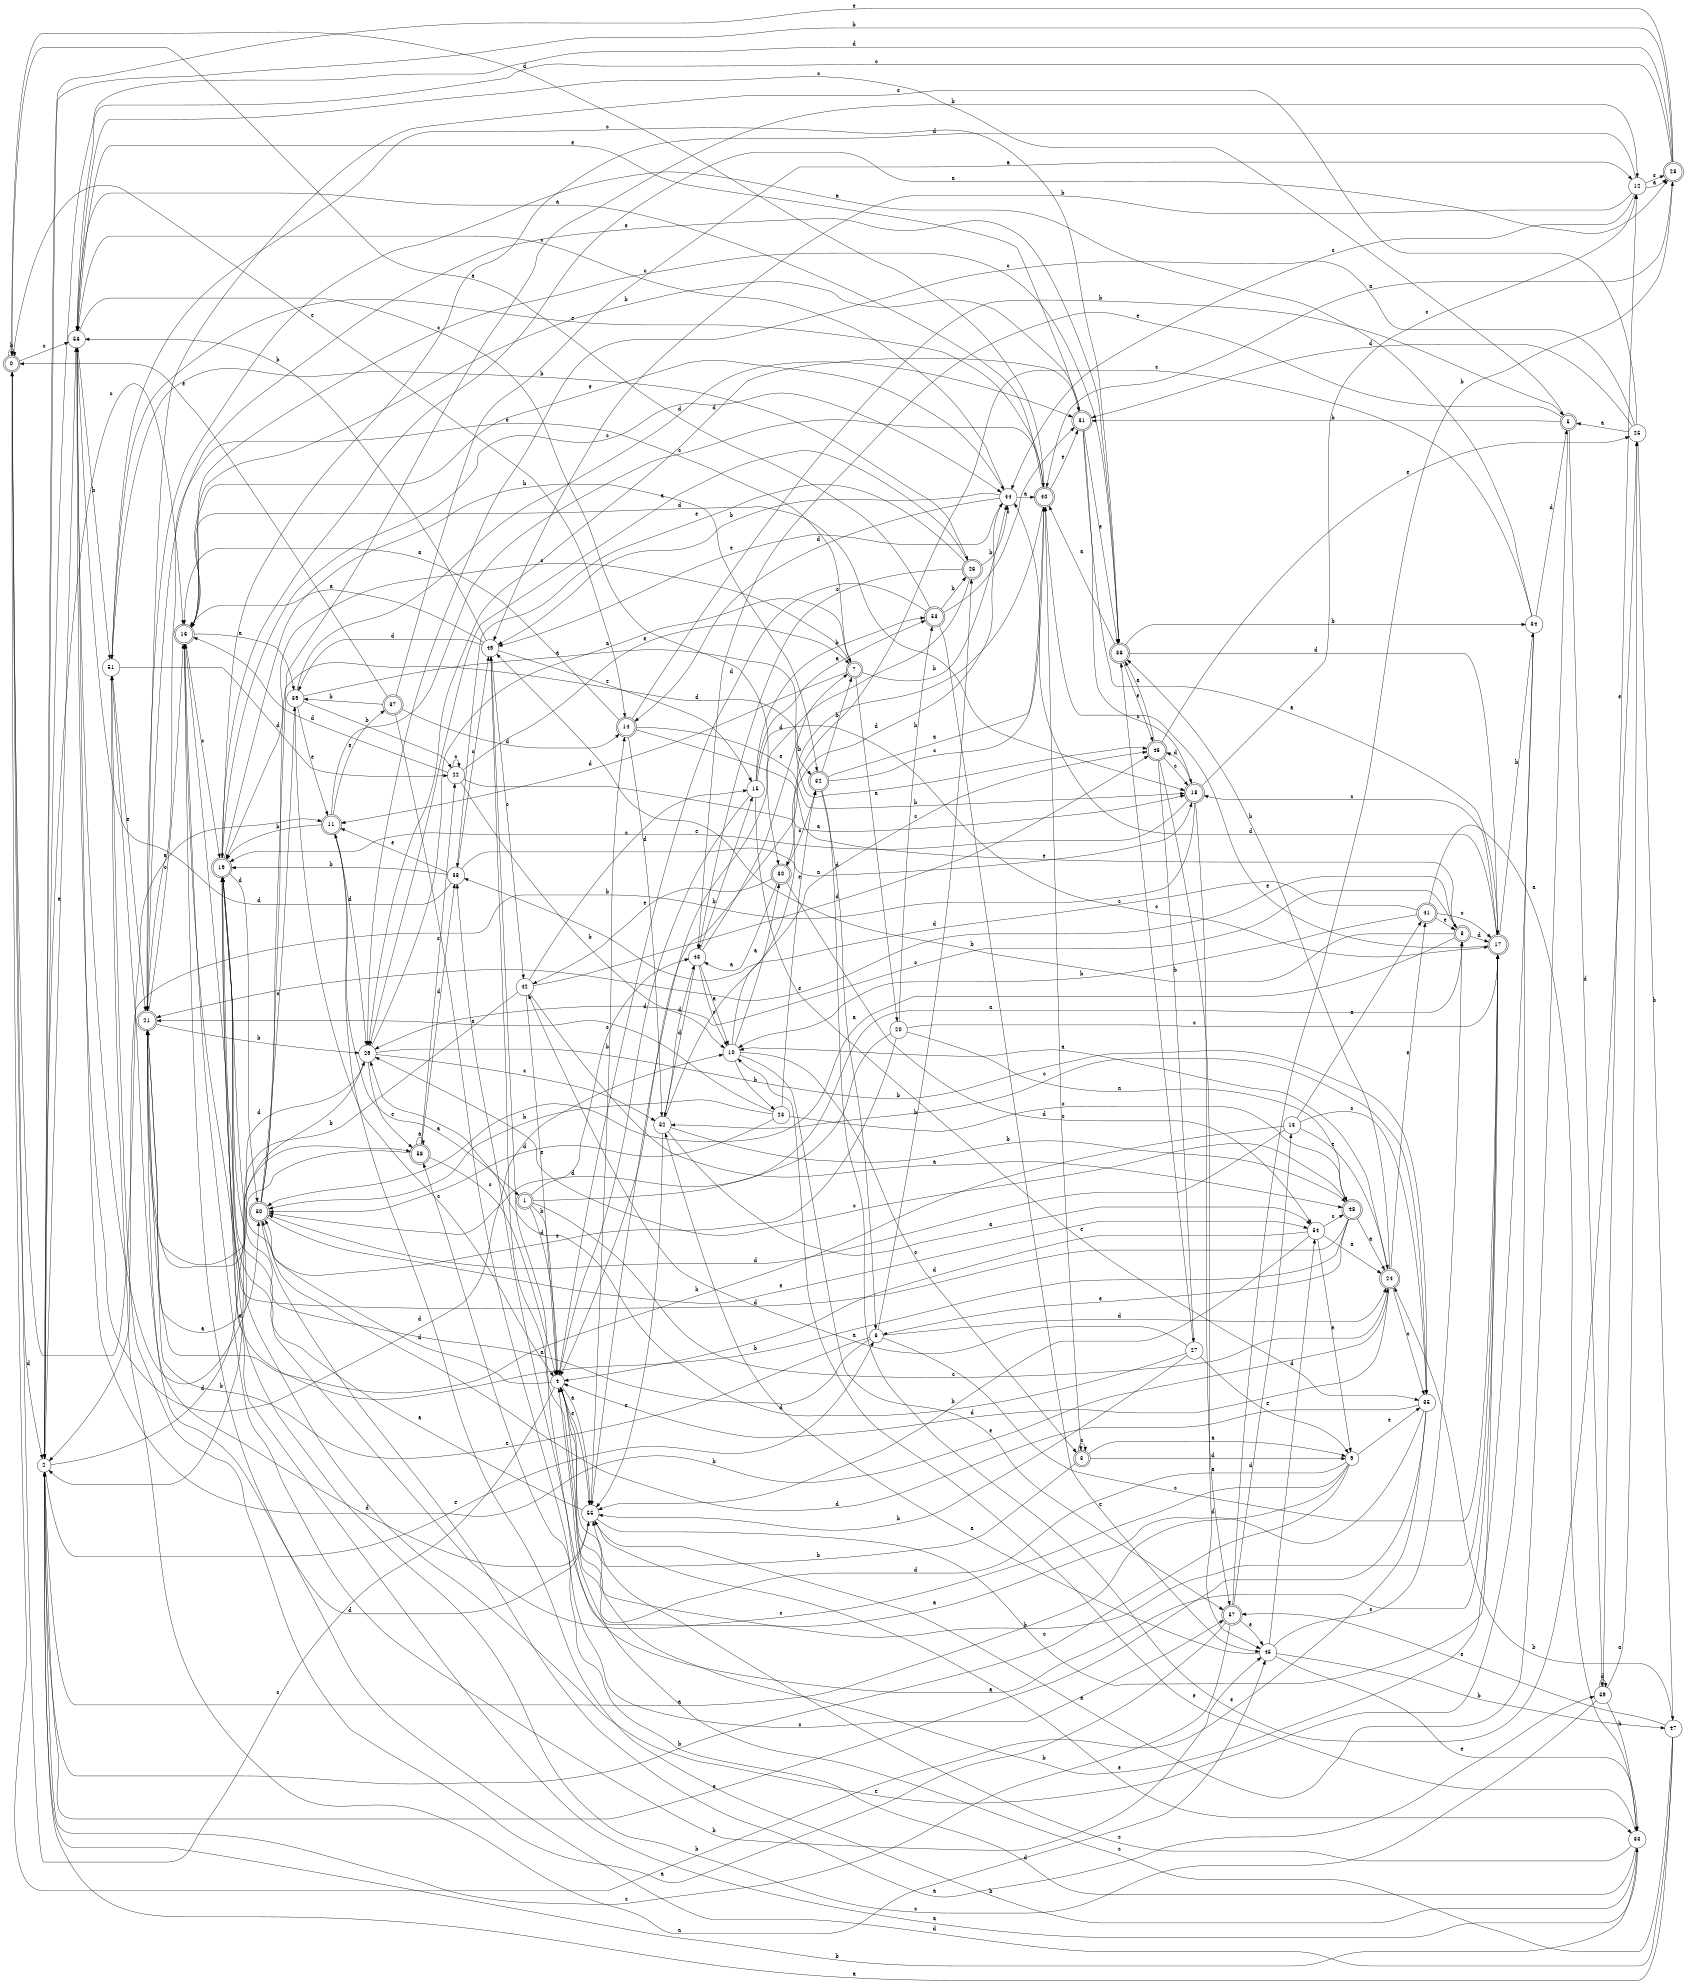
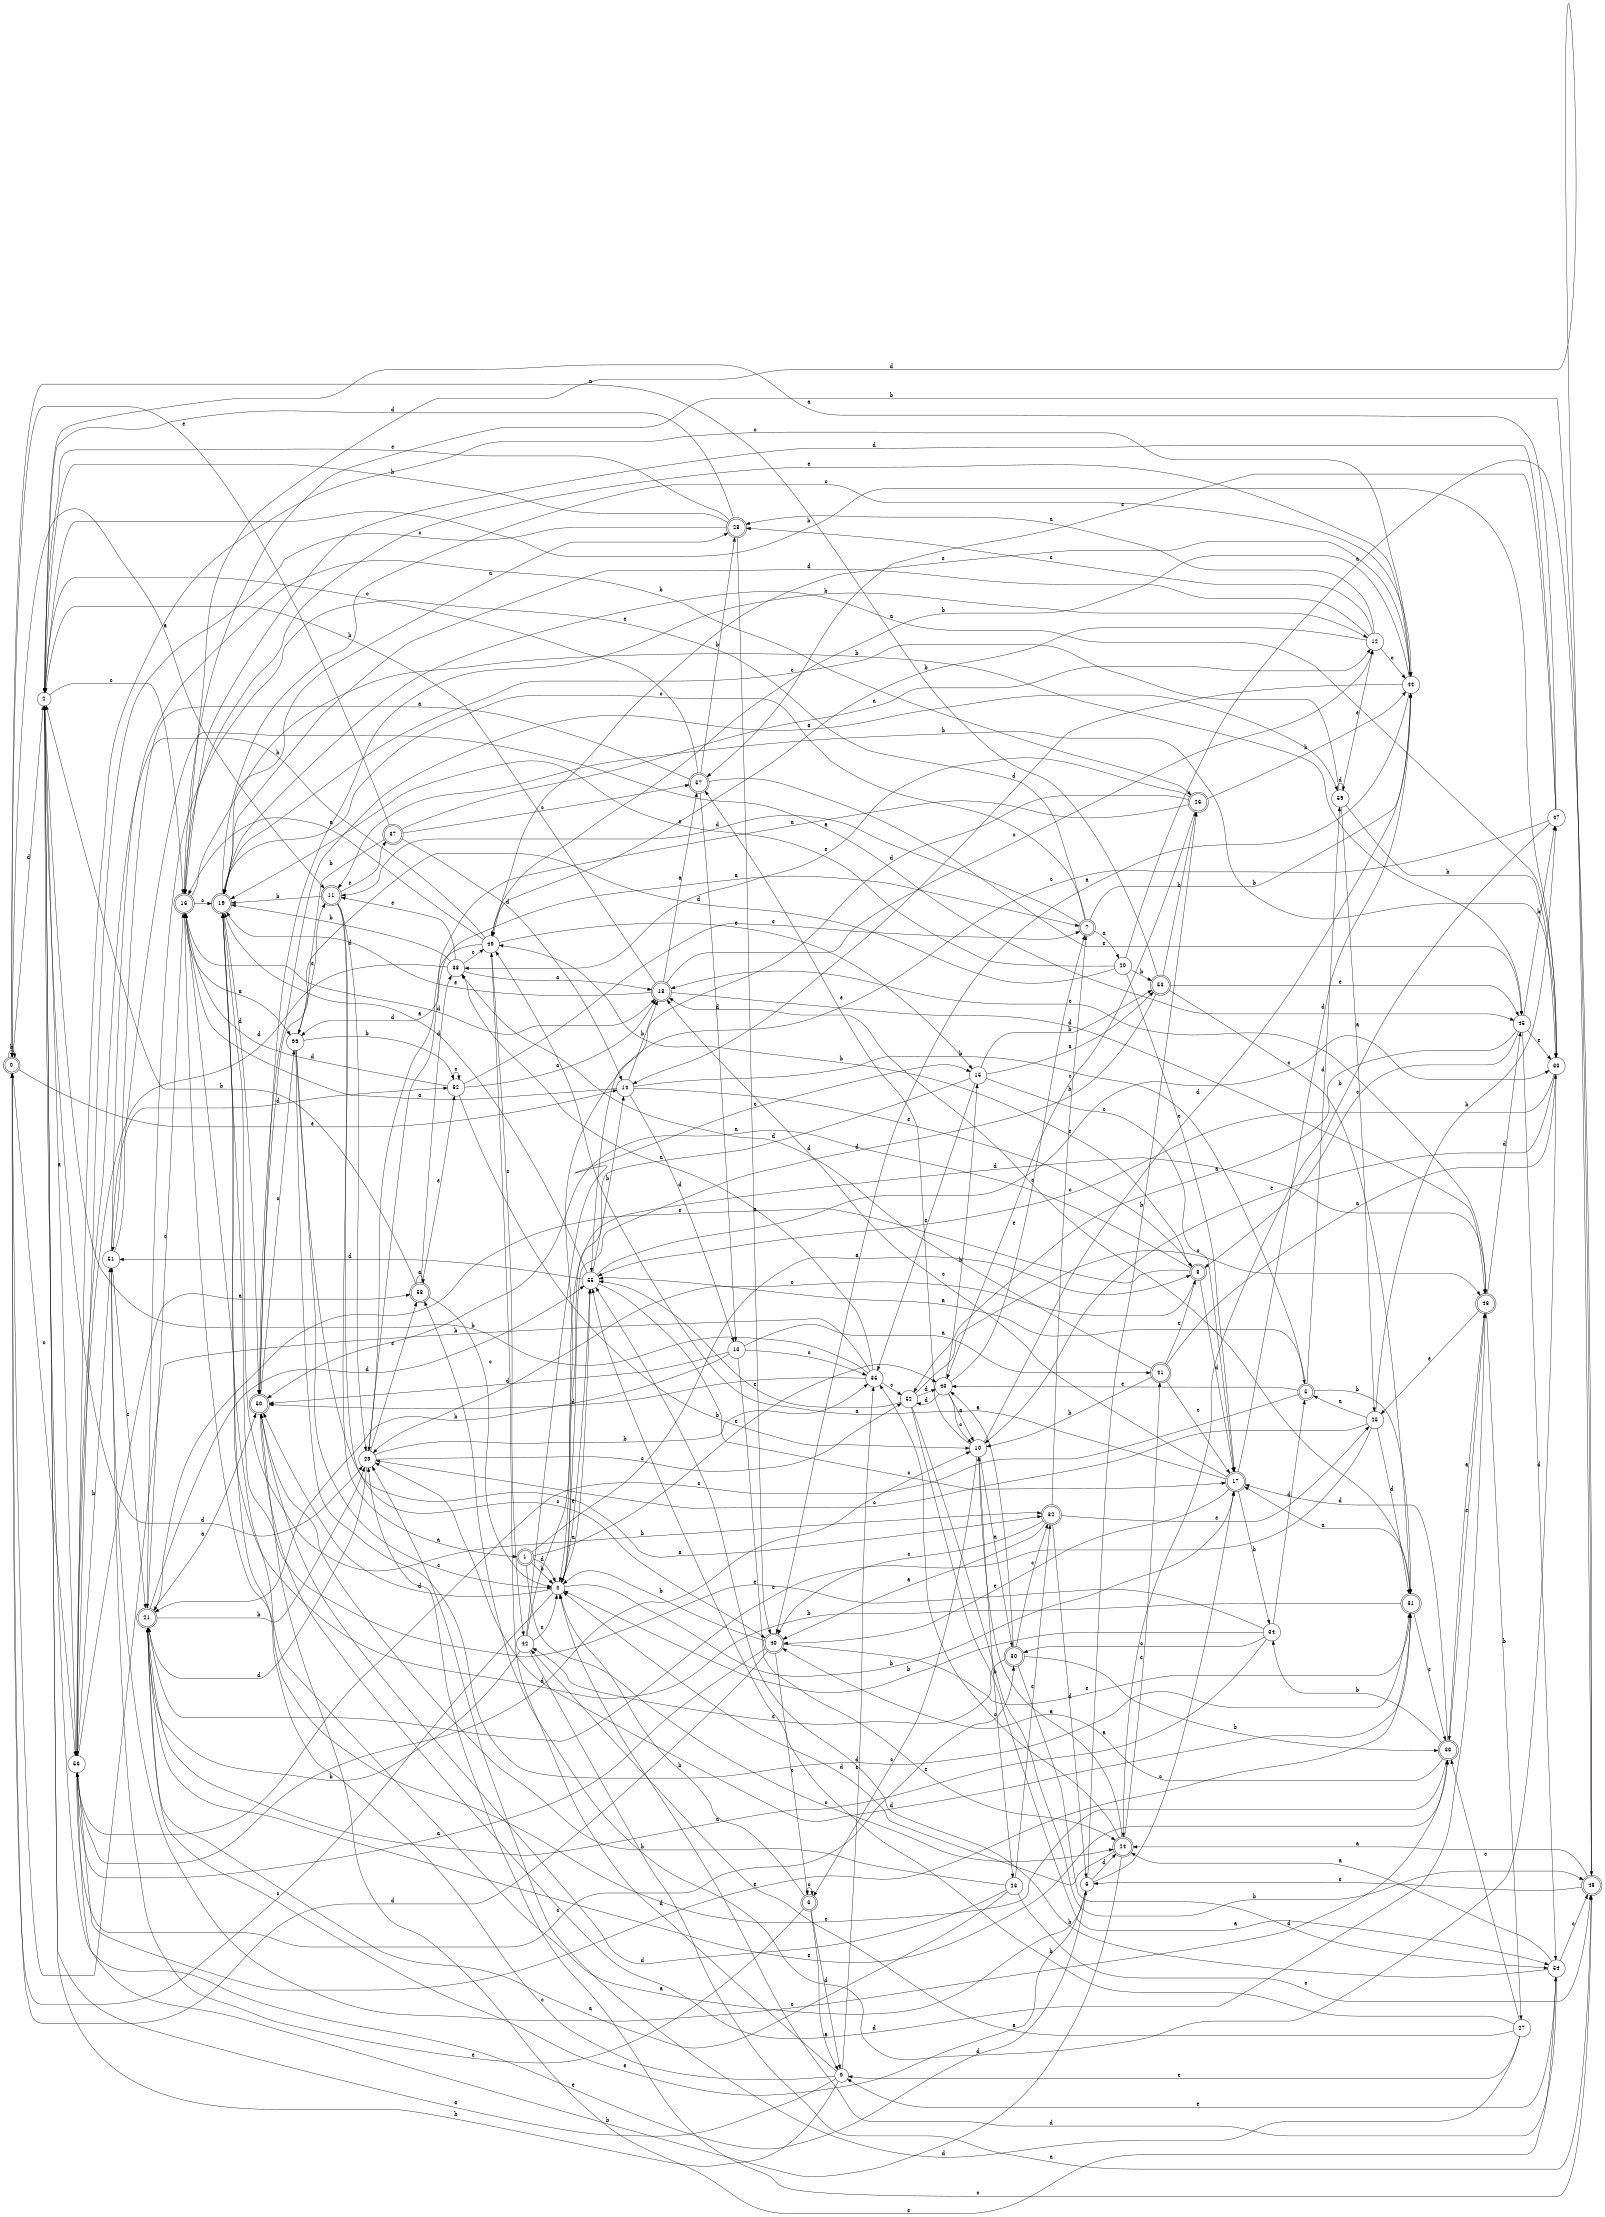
edge "40" -> "51": now "3" -> "51"
node "39": label "39" -> "99"
node "14": shape doublecircle -> circle
node "22": label "22" -> "62"
edge "14" -> "52": now "14" -> "13"
edge "24" -> "36": now "30" -> "36"
edge "35" -> "2": label "e" -> "b"
